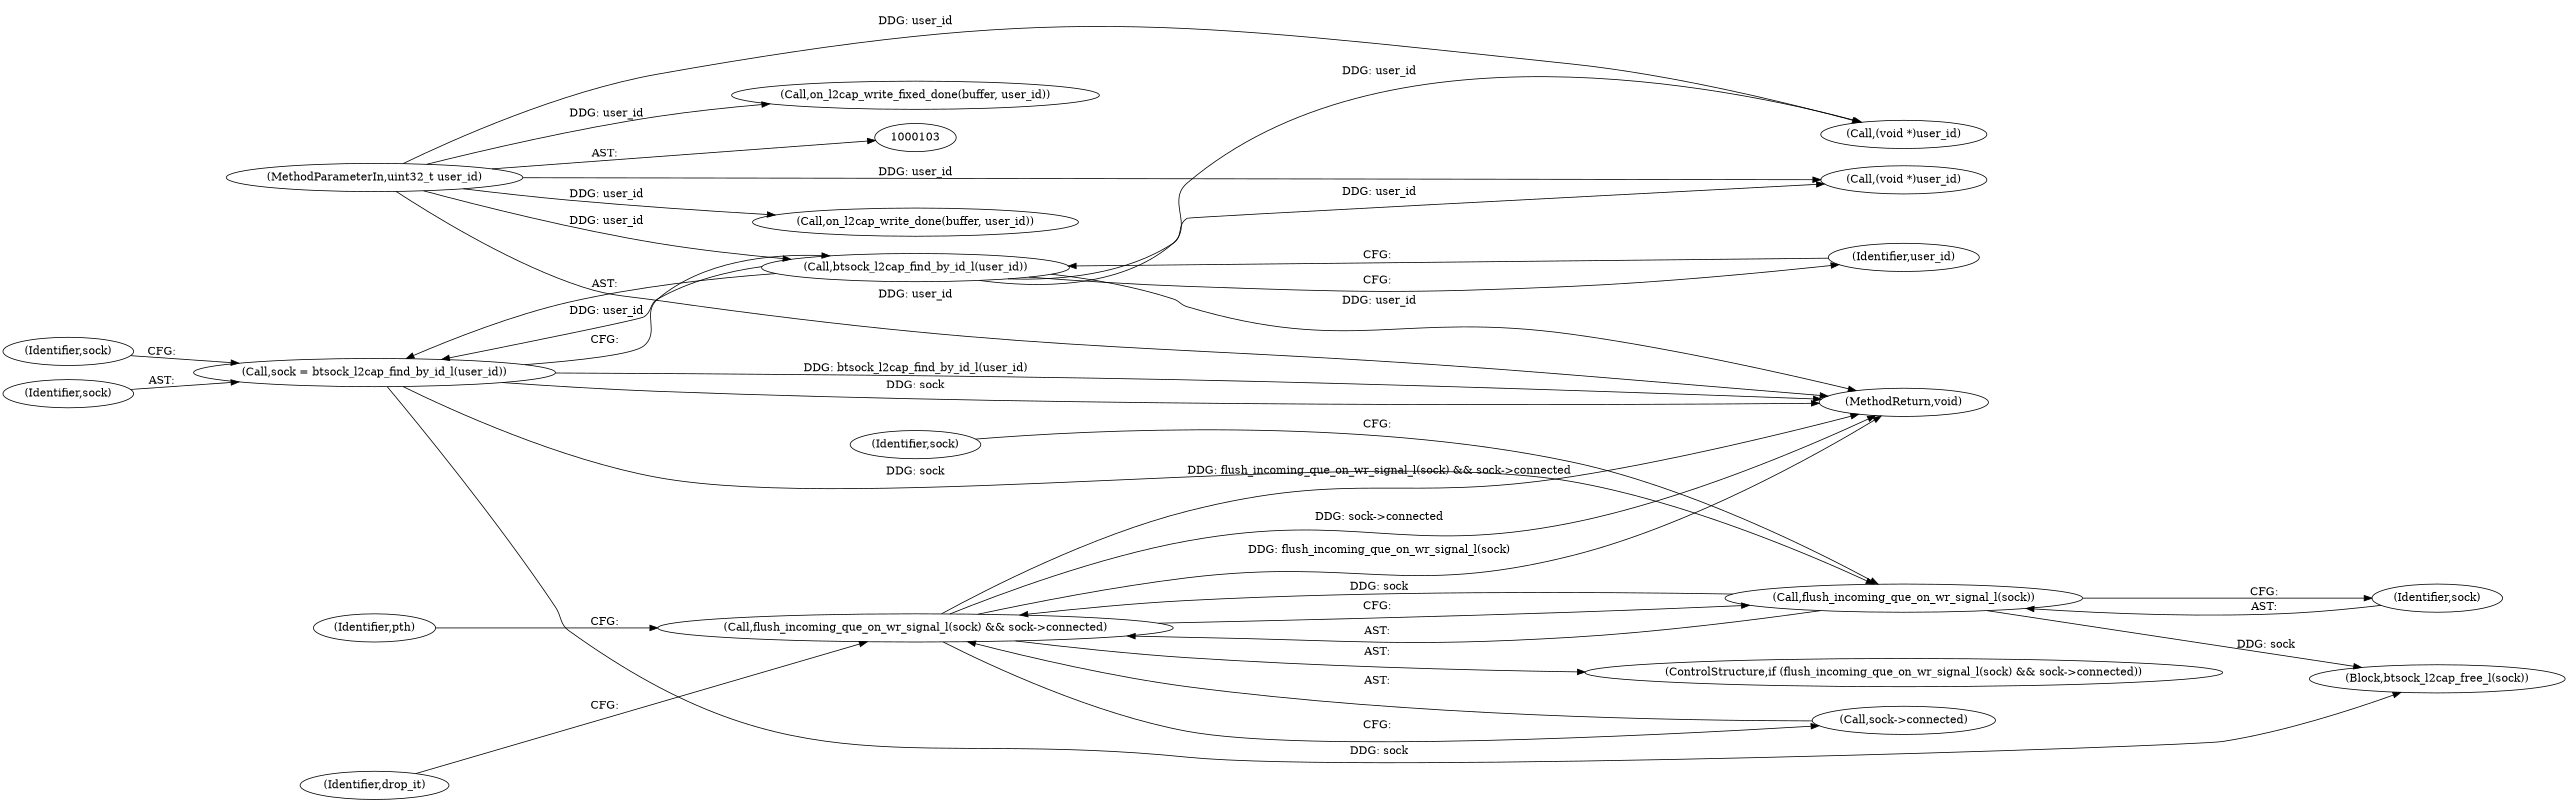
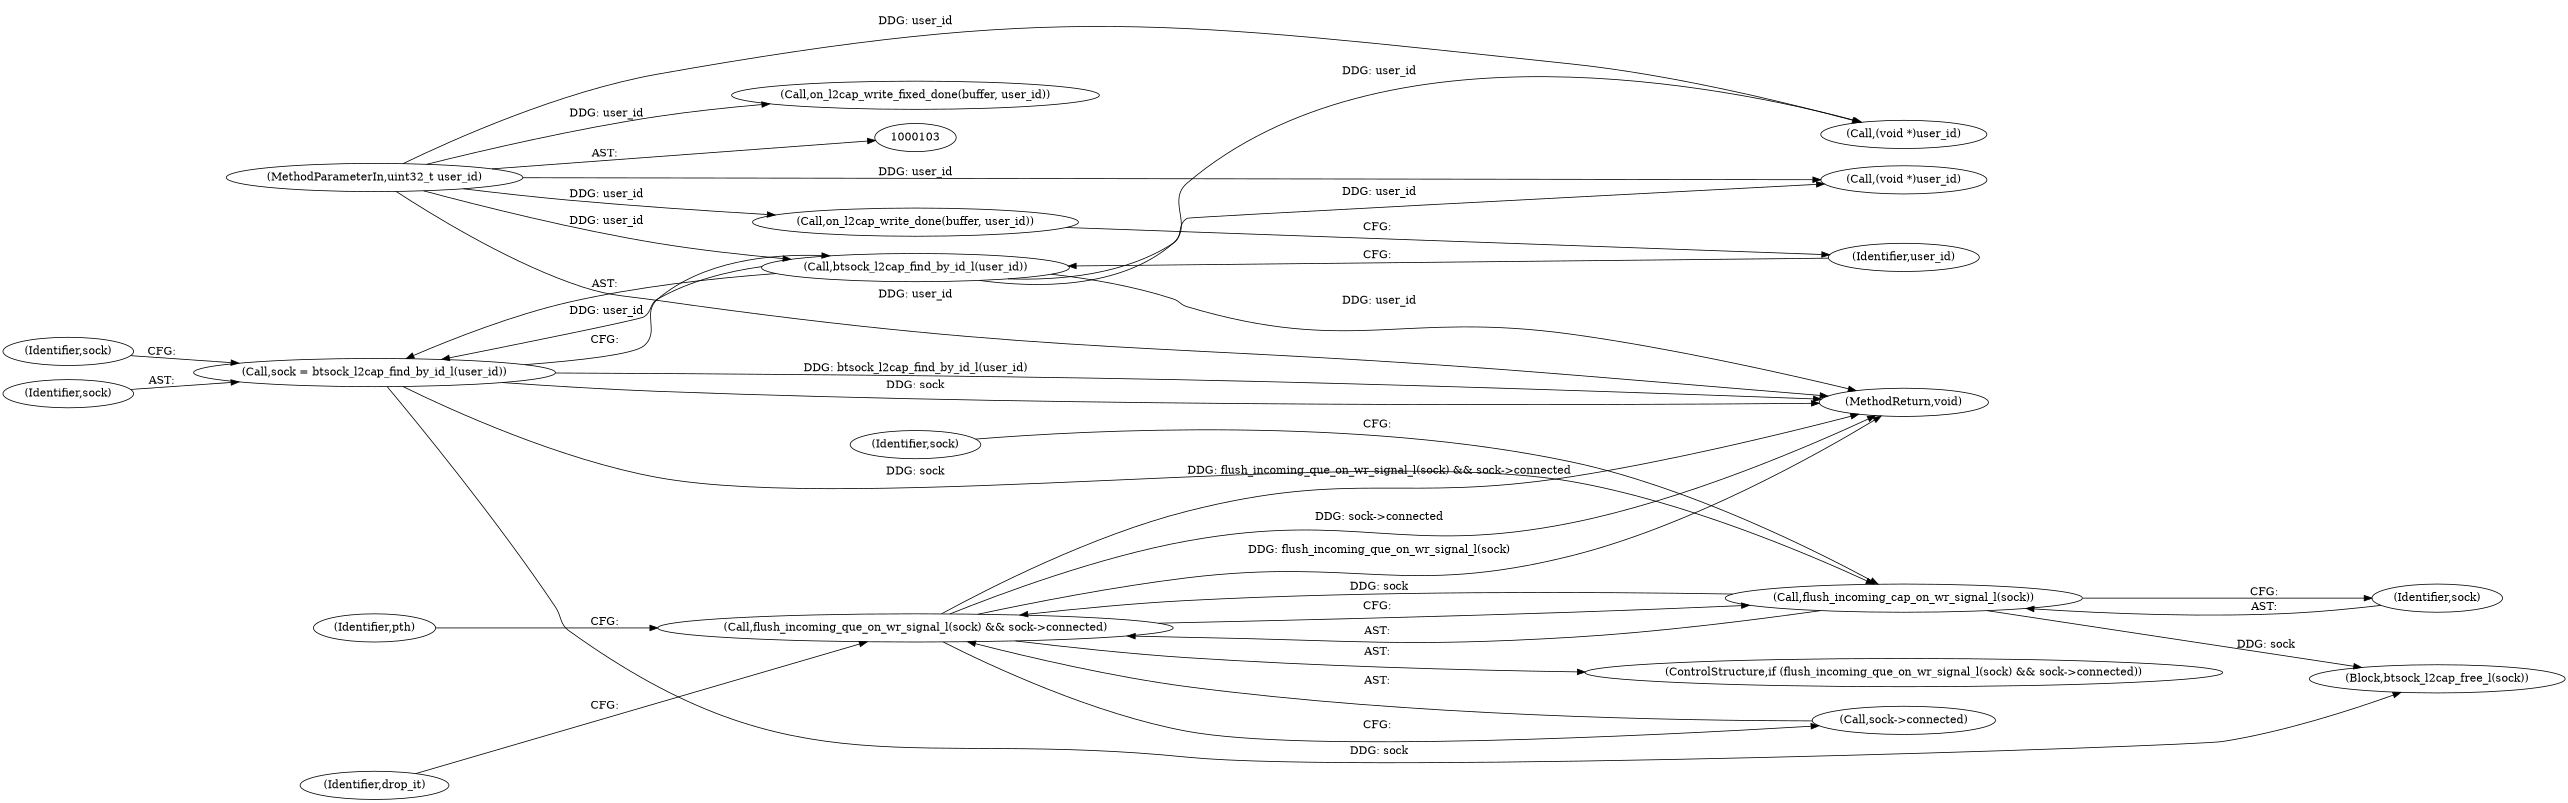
edge "(Call,btsock_l2cap_find_by_id_l(user_id))" -> "(Identifier,user_id)": now "(Call,on_l2cap_write_done(buffer, user_id))" -> "(Identifier,user_id)"
node "(Call,flush_incoming_que_on_wr_signal_l(sock))": label "(Call,flush_incoming_que_on_wr_signal_l(sock))" -> "(Call,flush_incoming_cap_on_wr_signal_l(sock))"
